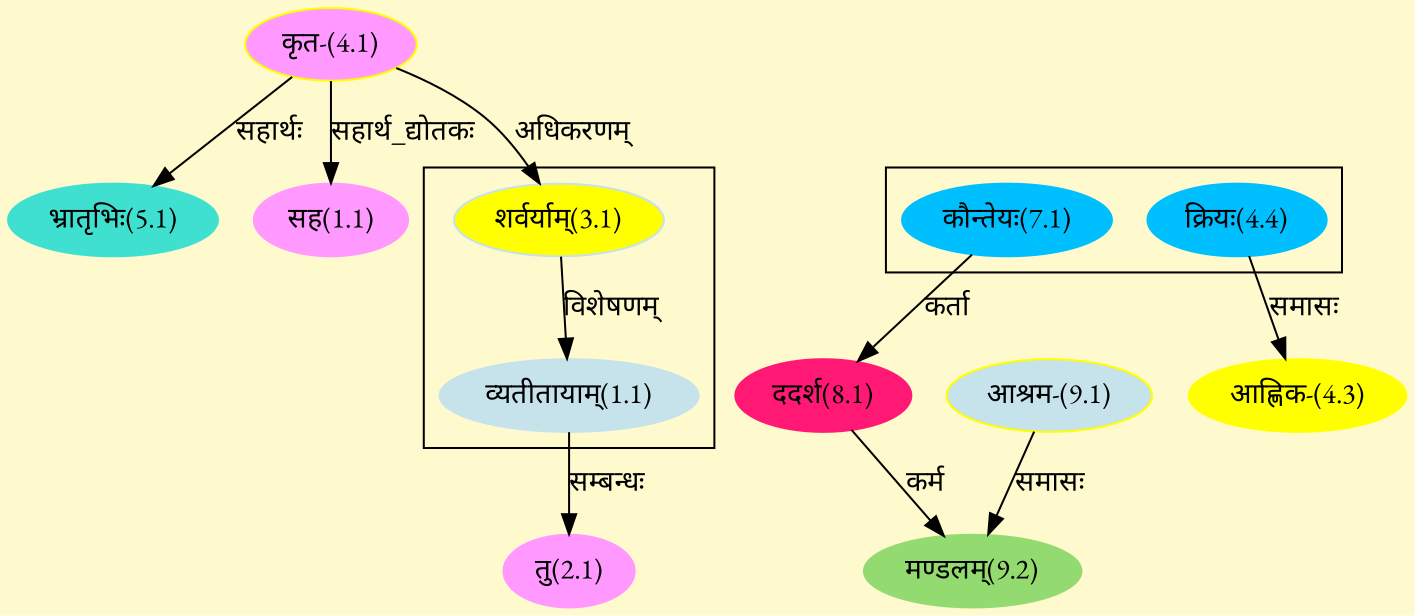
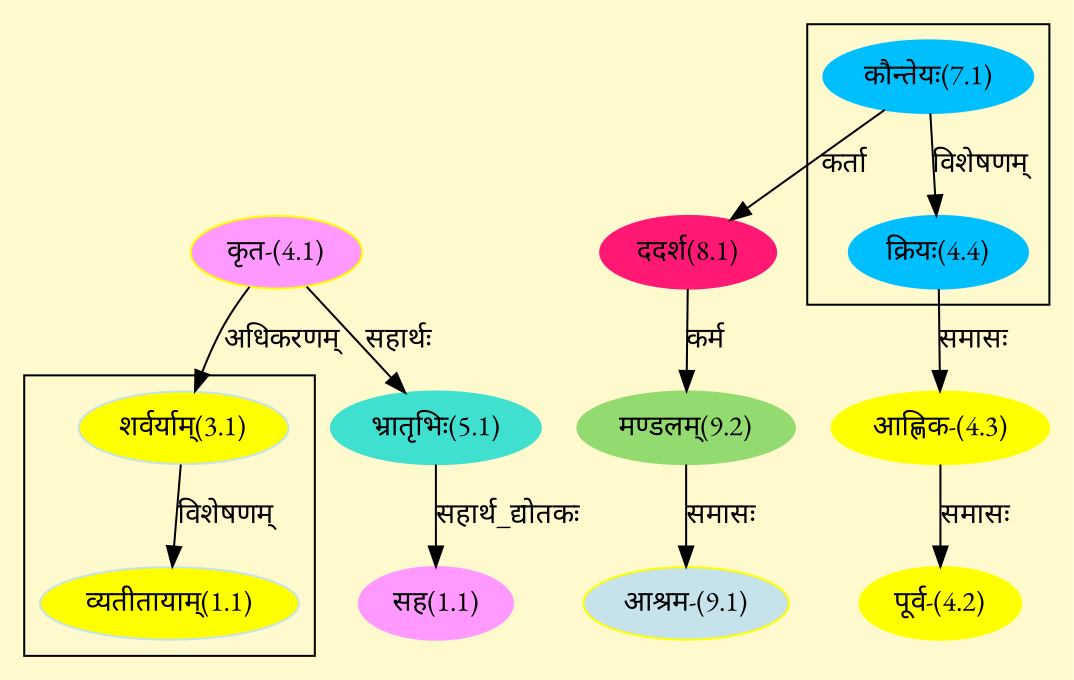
edge "कृत-(4.1)" -> "सह(1.1)": now "भ्रातृभिः(5.1)" -> "सह(1.1)"
edge "कौन्तेयः(7.1)" -> "क्रियः(4.4)": added, label "विशेषणम्"
node "व्यतीतायाम्(1.1)": fillcolor #c6e2eb -> #ffff00
edge "आश्रम-(9.1)" -> "मण्डलम्(9.2)": reversed
node "तु(2.1)": removed
node "पूर्व-(4.2)": added
